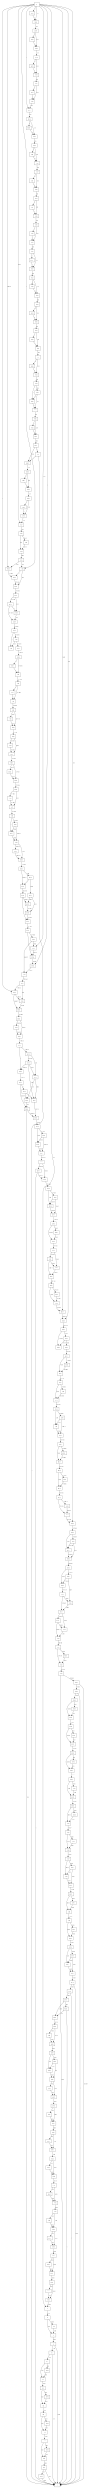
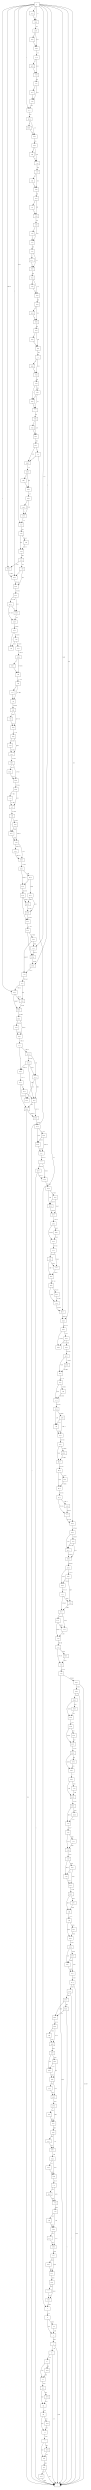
edge "0" -> "3188": now "0" -> "6076"
edge "3952" -> "3963": now "4022" -> "3963"
